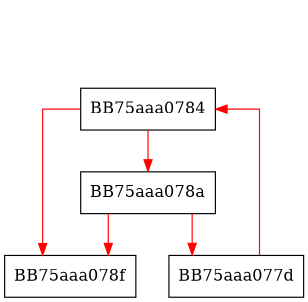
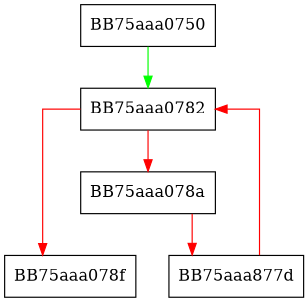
node "BB75aaa0750": added
node "BB75aaa0784": label "BB75aaa0784" -> "BB75aaa0782"
edge "BB75aaa078a" -> "BB75aaa078f": removed
node "BB75aaa077d": label "BB75aaa077d" -> "BB75aaa877d"
